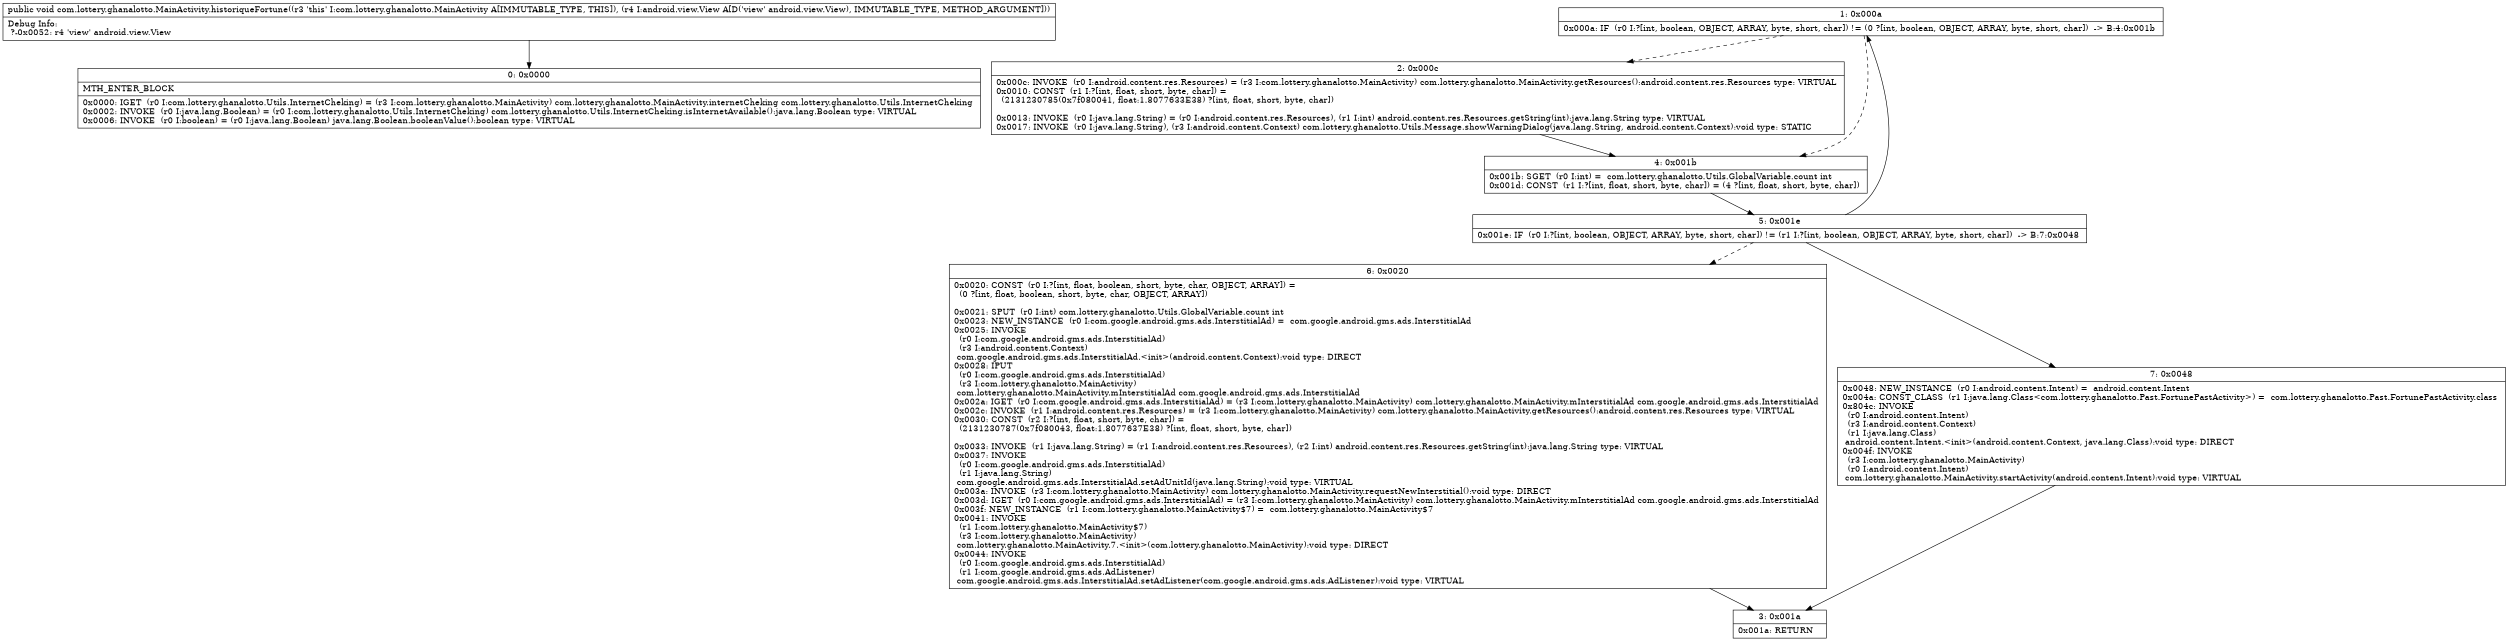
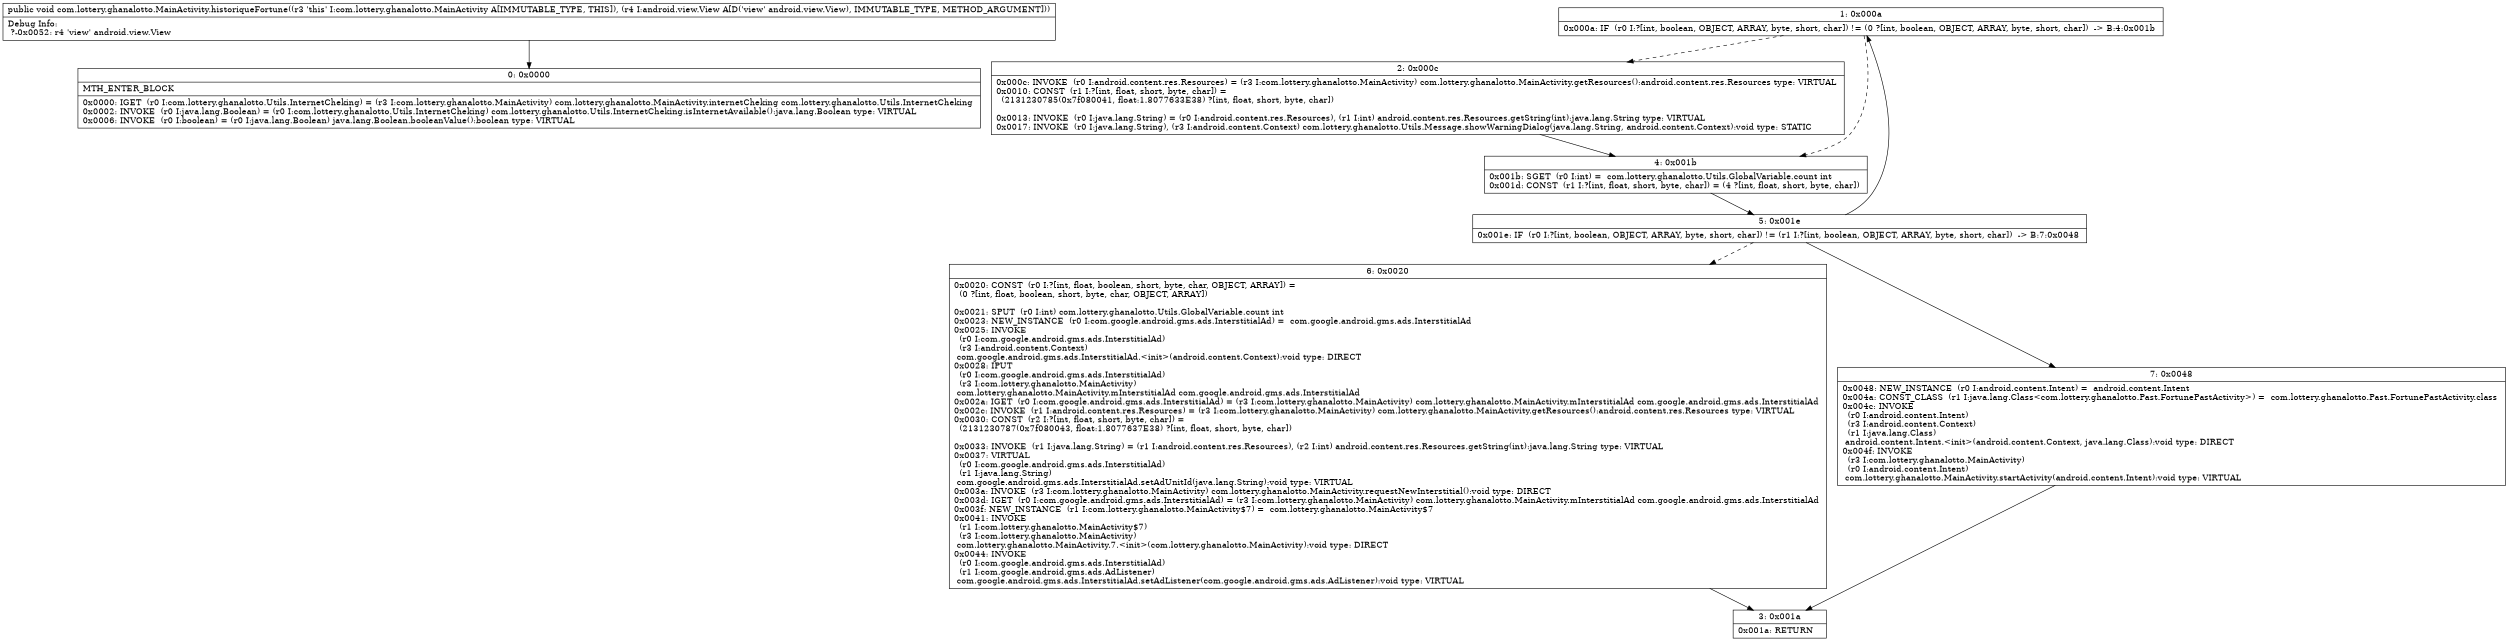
node "7: 0x0048": text "0x804c: INVOKE" -> "0x004c: INVOKE"
node "6: 0x0020": text "0x0037: INVOKE" -> "0x0037: VIRTUAL"
